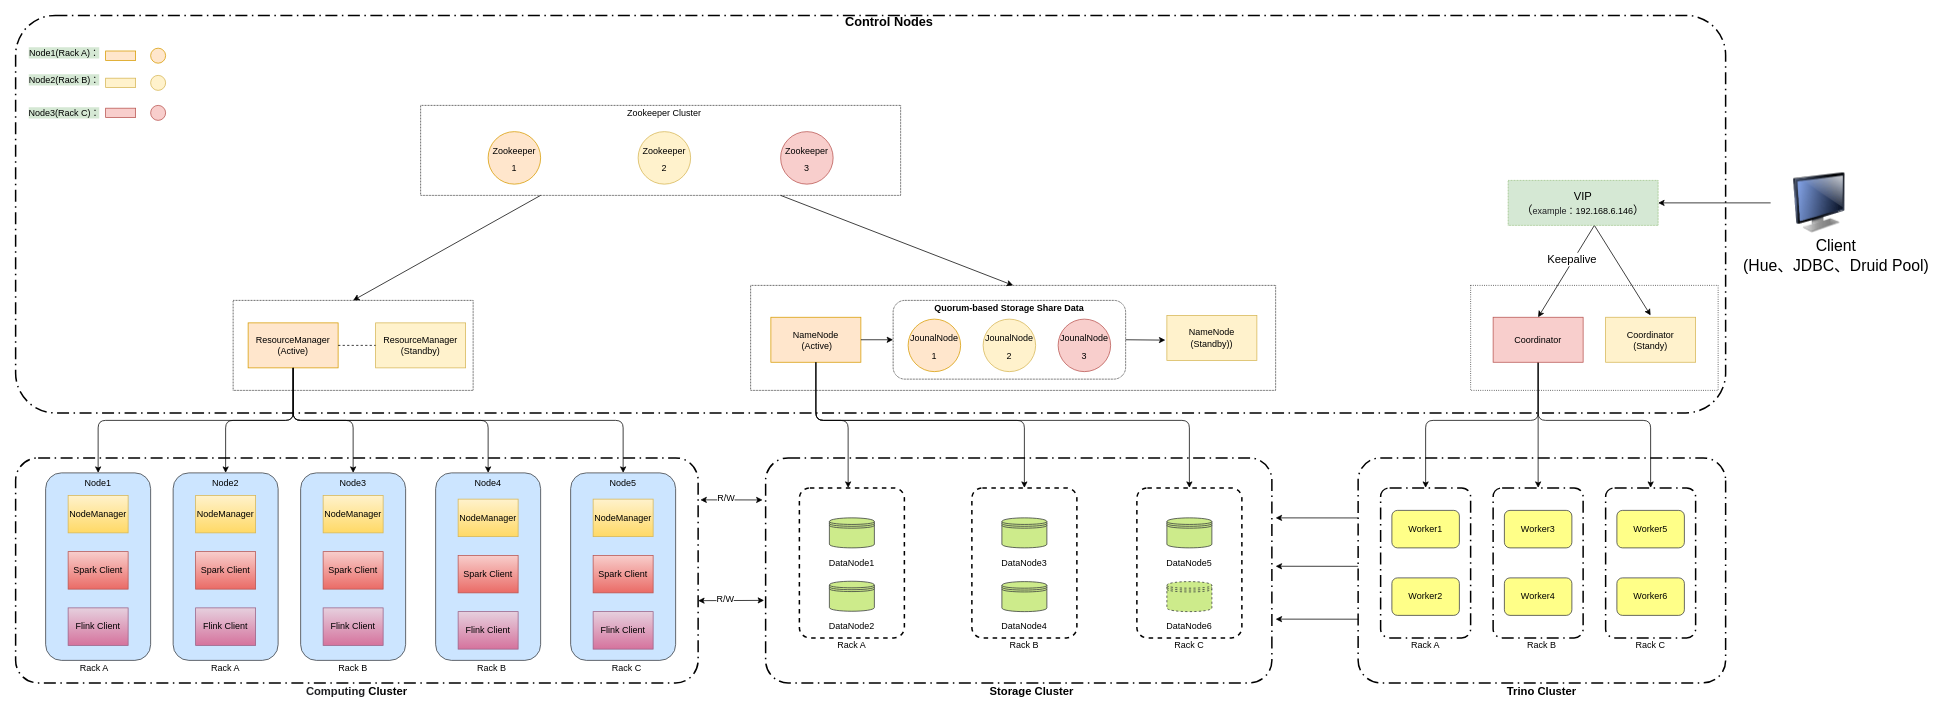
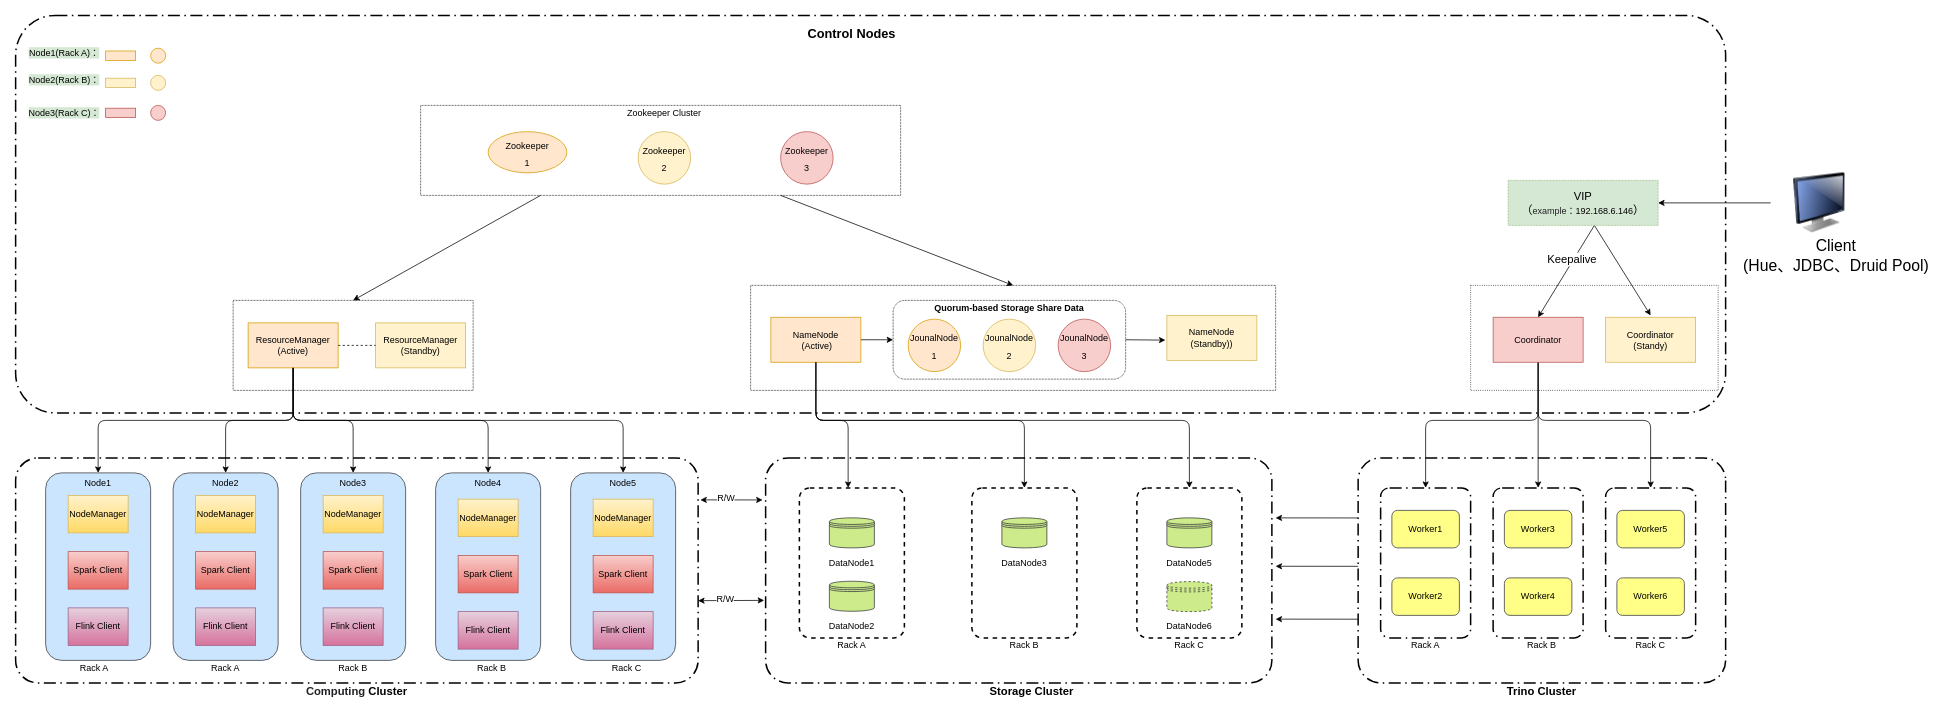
node "Control Nodes": moved (889, 23) -> (852, 34)
node "Zookeeper 1": size 53x53 -> 79x41
node "DataNode4": removed
